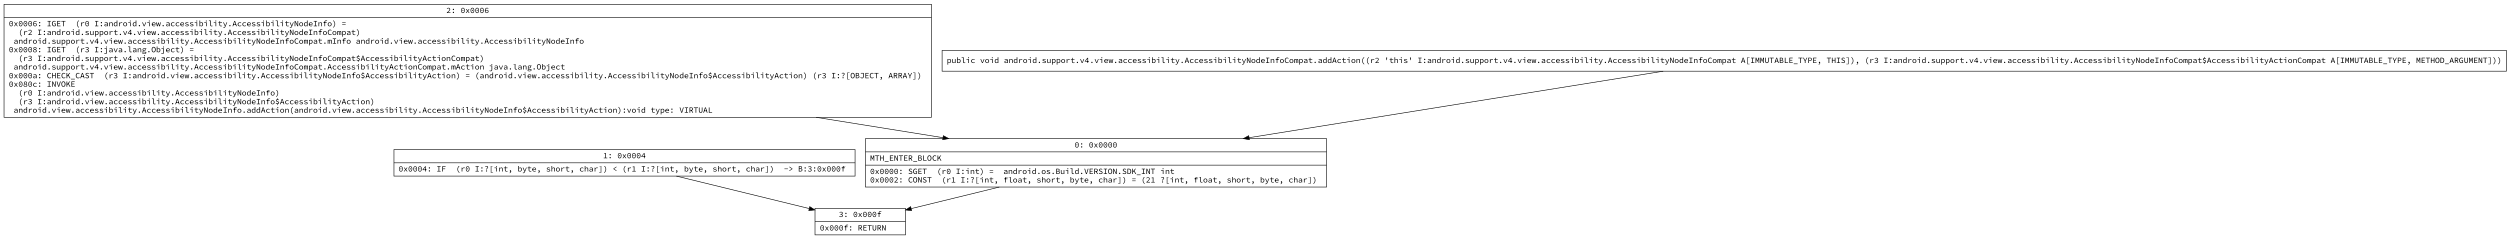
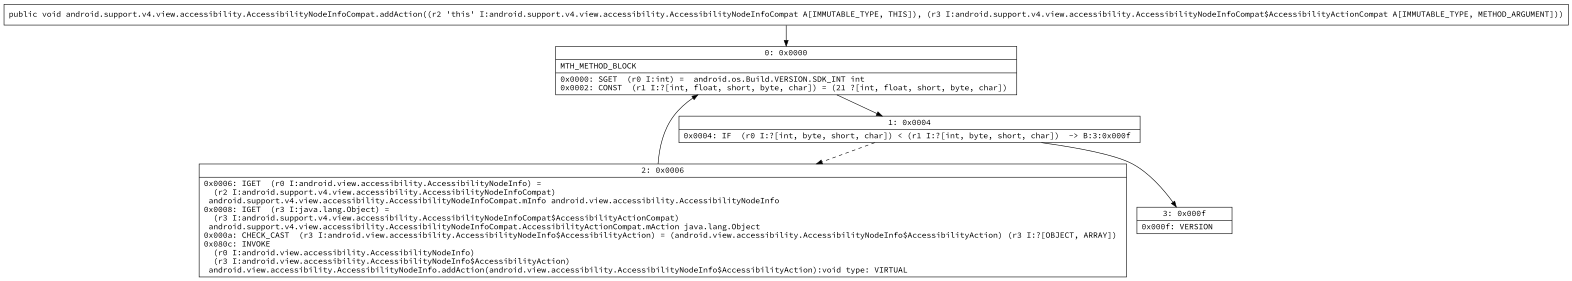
edge "1: 0x0004" -> "2: 0x0006": added
node "0: 0x0000": text "MTH_ENTER_BLOCK" -> "MTH_METHOD_BLOCK"
edge "0: 0x0000" -> "3: 0x000f": now "0: 0x0000" -> "1: 0x0004"
node "3: 0x000f": text "0x000f: RETURN" -> "0x000f: VERSION"
